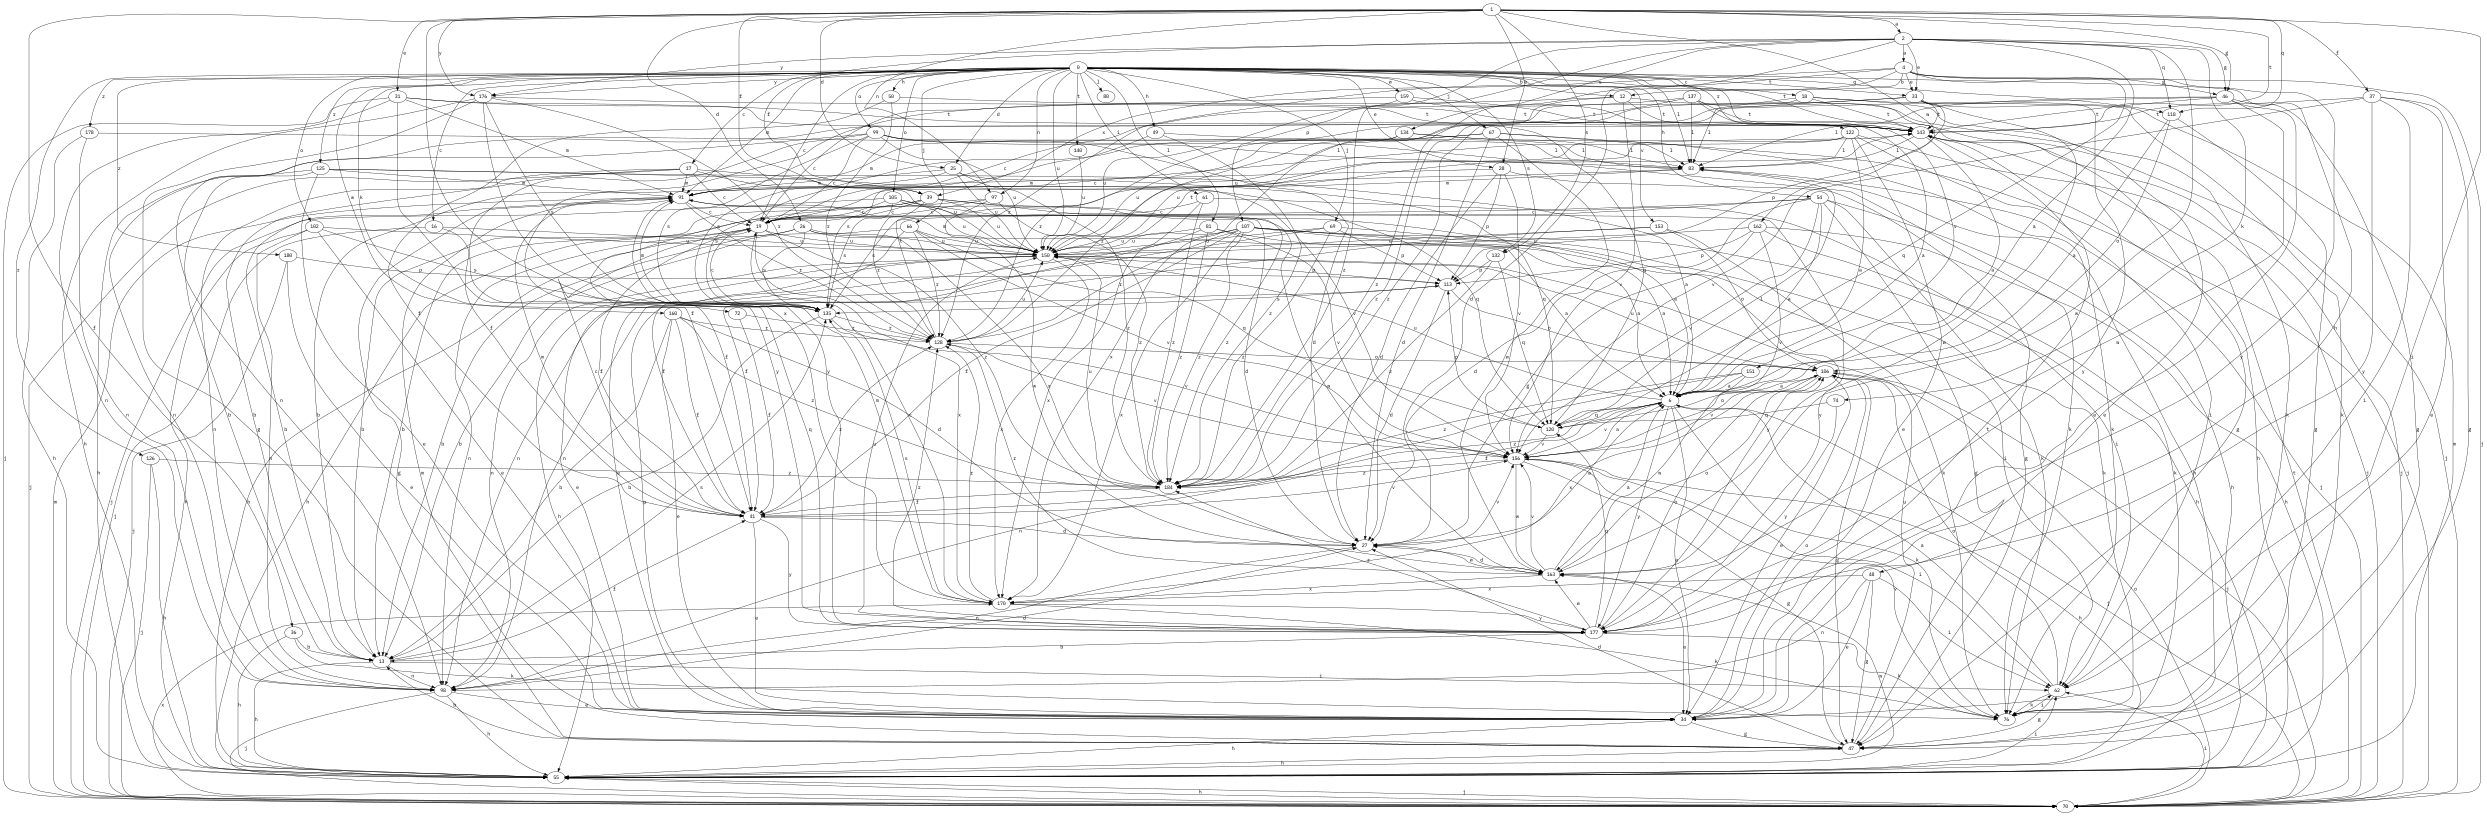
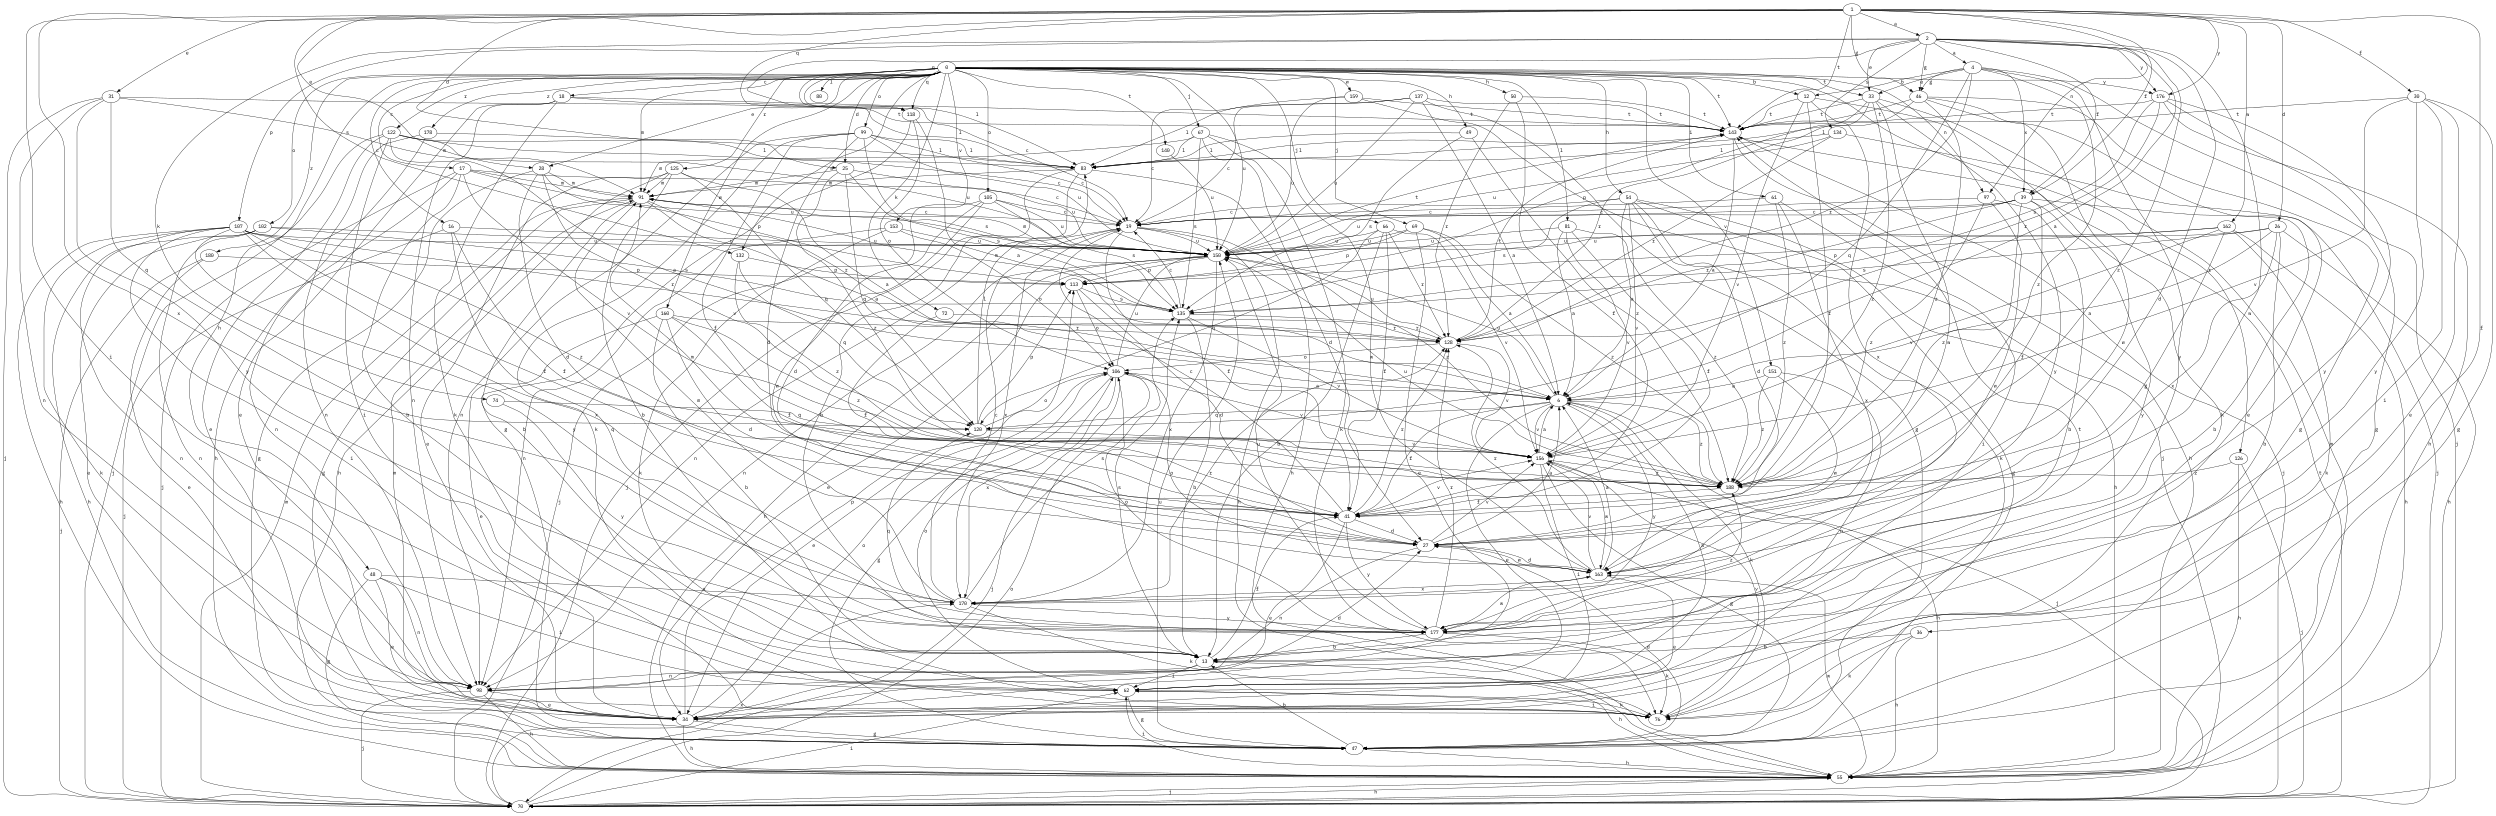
node "37": label "37" -> "30"
edge "16" -> "41": added, label "f"
node "184": label "184" -> "188"
